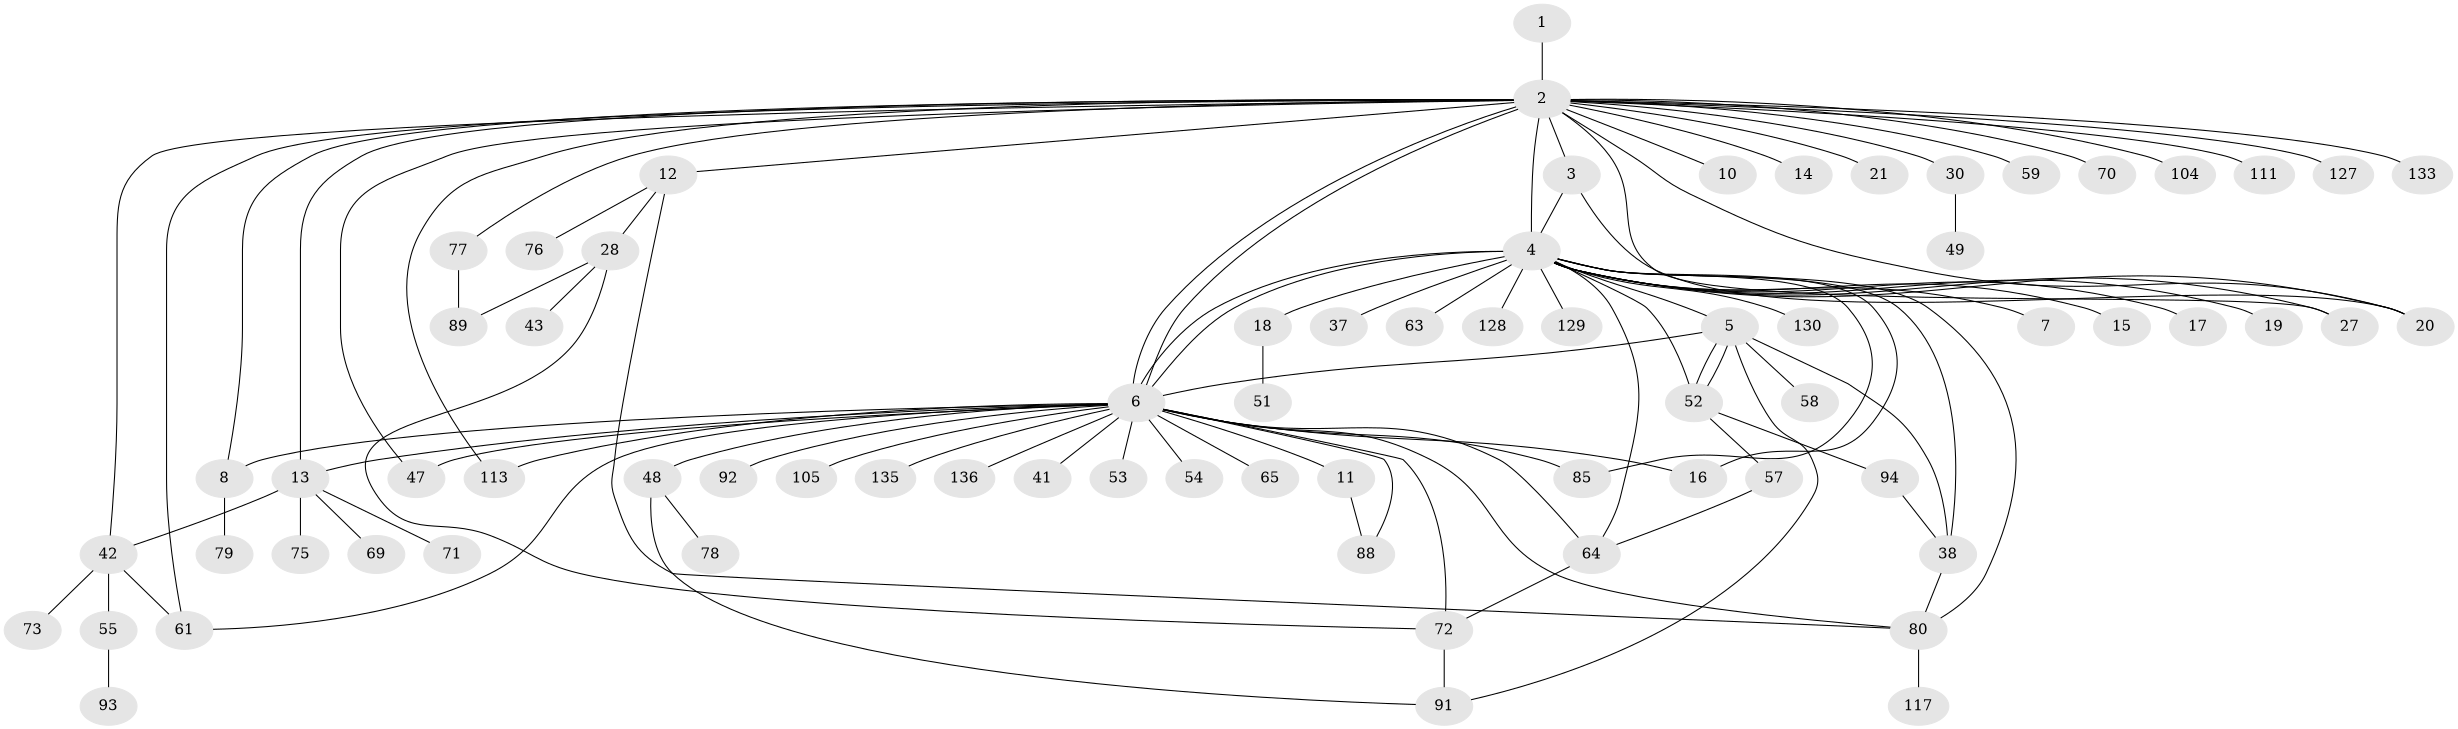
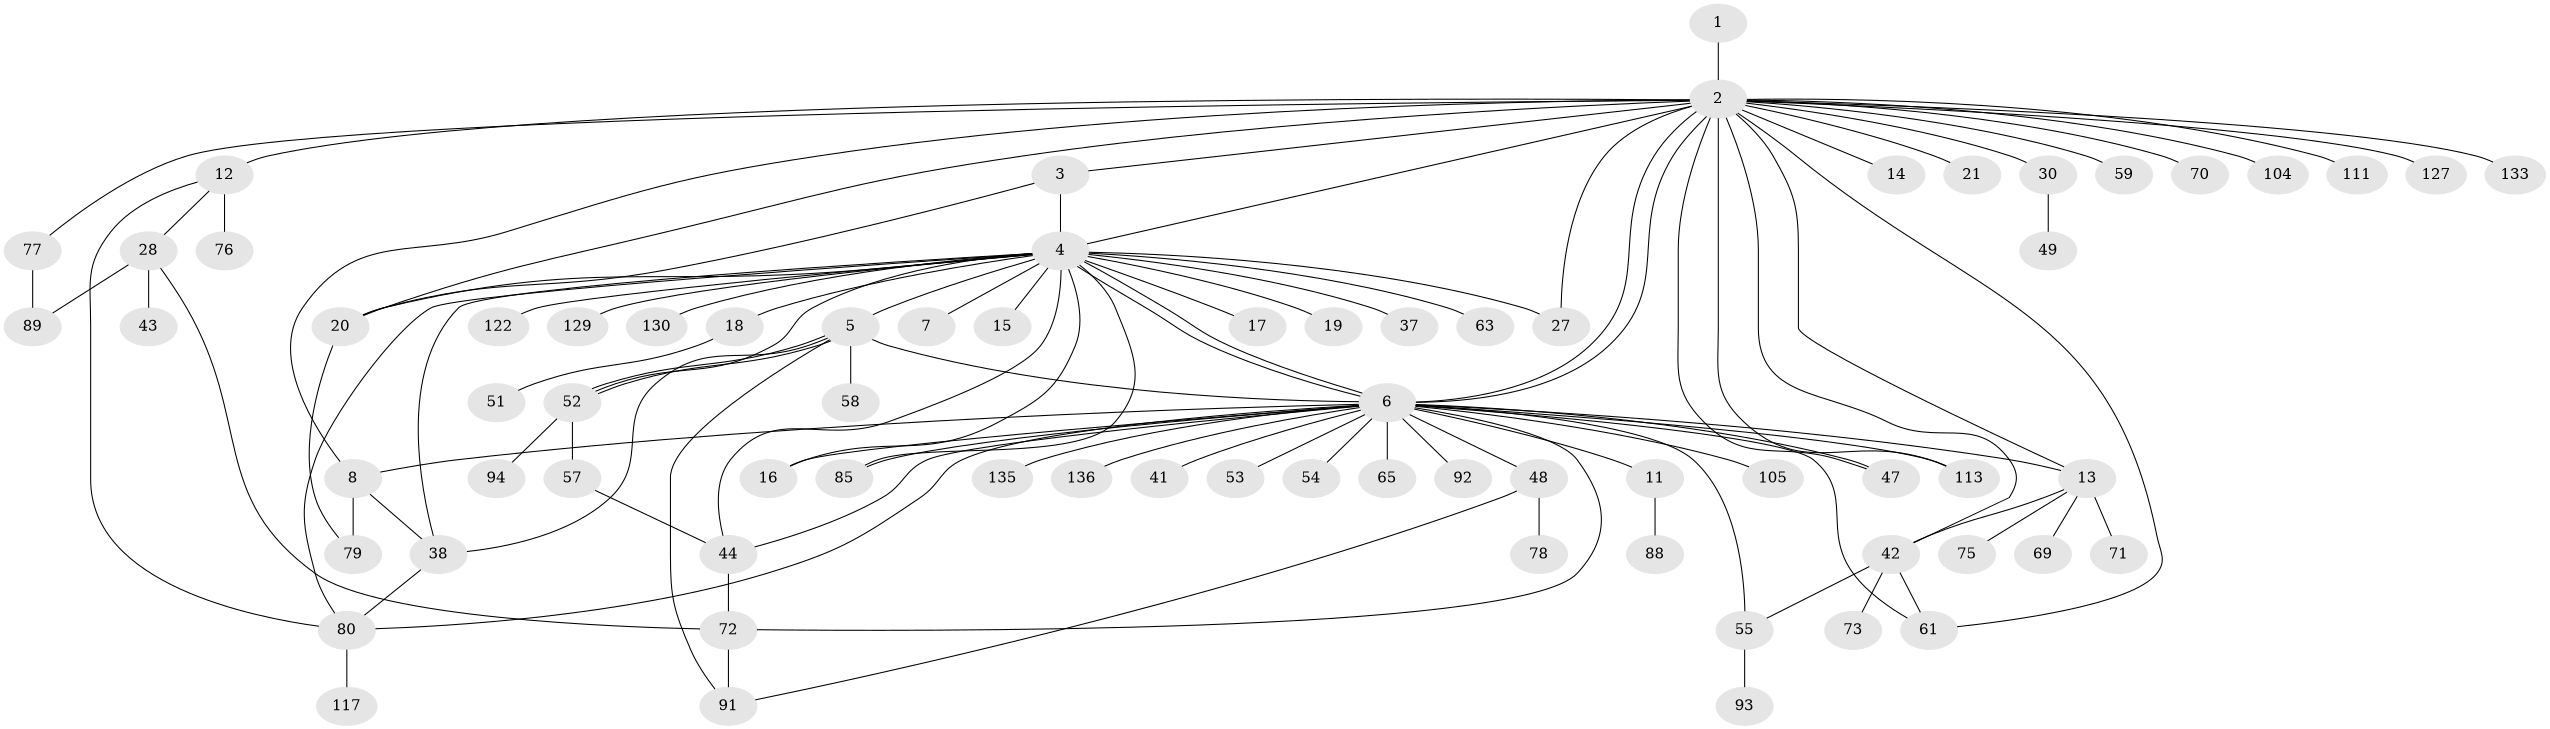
node "10": removed
node "128": label "128" -> "122"
edge "20" -- "79": added
edge "6" -- "88": now "6" -- "55"
edge "94" -- "38": now "8" -- "38"
node "64": label "64" -> "44"
